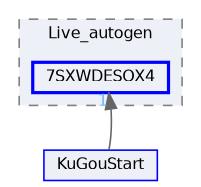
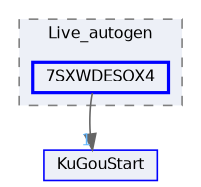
edge "KuGouStart" -> "7SXWDESOX4": reversed
